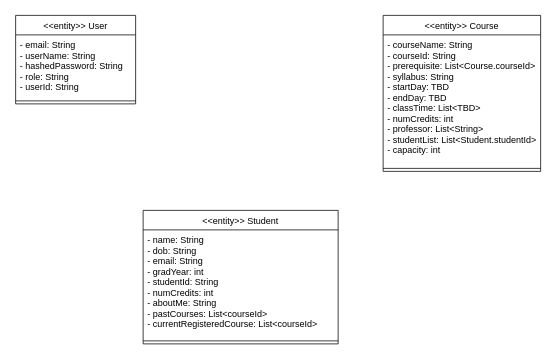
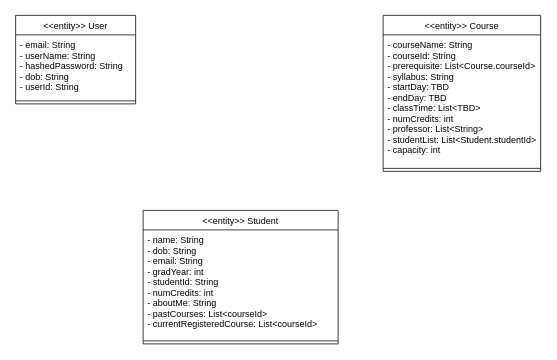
node "- email: String - userName: String - hashedPassword: String - role: String - userId: String": label "- email: String - userName: String - hashedPassword: String - role: String - userId: String" -> "- email: String - userName: String - hashedPassword: String - dob: String - userId: String"
